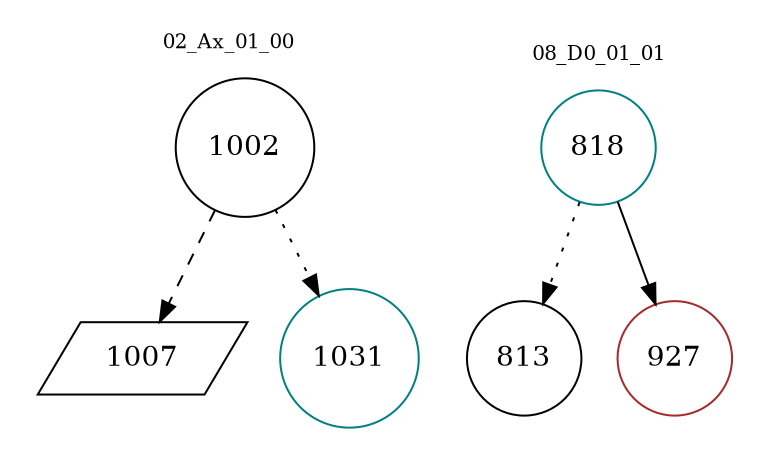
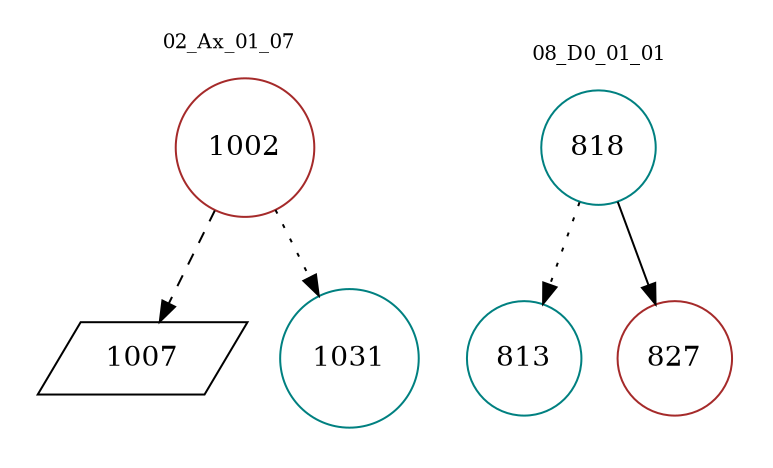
cluster "02_Ax_01_00": label "02_Ax_01_00" -> "02_Ax_01_07"
node "1002": color black -> brown
node "813": color black -> teal
node "927": label "927" -> "827"
